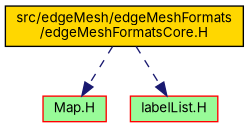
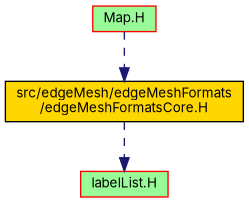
edge "src/edgeMesh/edgeMeshFormats /edgeMeshFormatsCore.H" -> "Map.H": reversed
